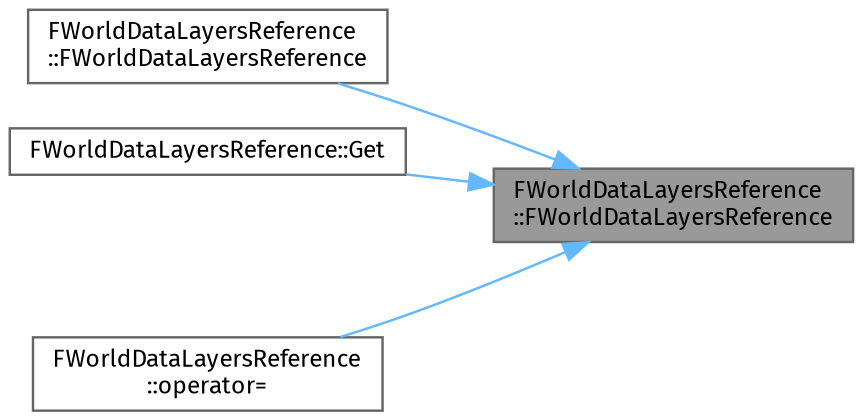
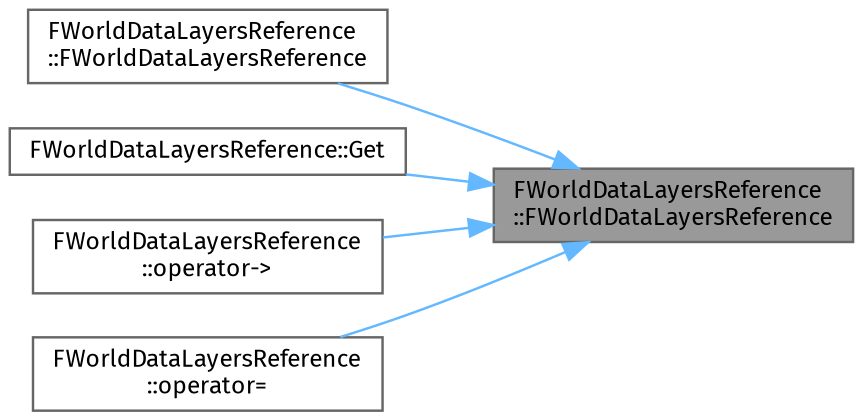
node "FWorldDataLayersReference ::operator->": added
